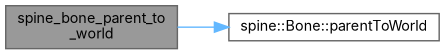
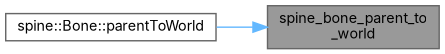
edge "spine_bone_parent_to _world" -> "spine::Bone::parentToWorld": reversed
